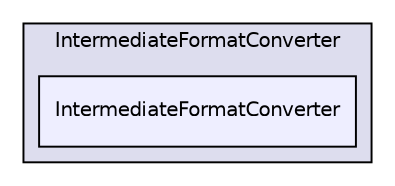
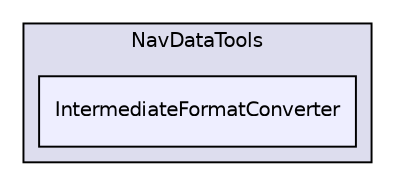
cluster "IntermediateFormatConverter": label "IntermediateFormatConverter" -> "NavDataTools"
